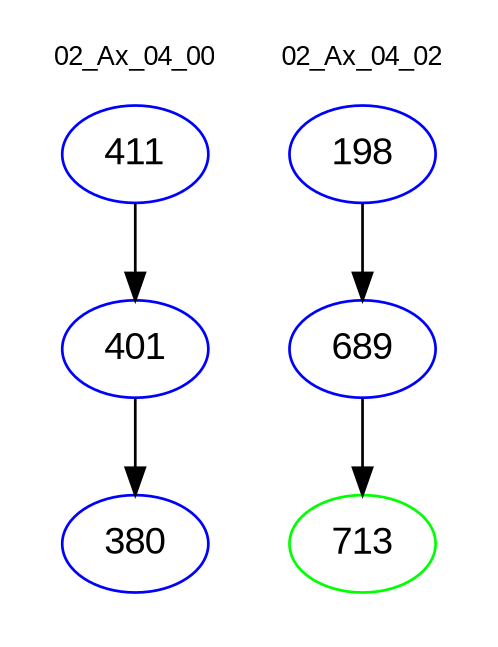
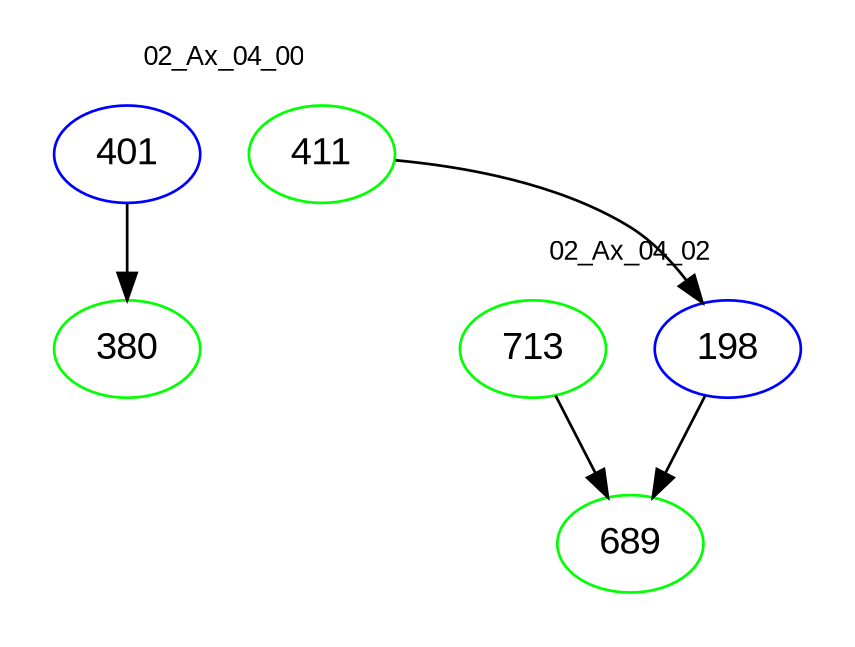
node "411": color blue -> green
edge "411" -> "401": now "411" -> "198"
node "689": color blue -> green
edge "689" -> "713": reversed
node "380": color blue -> green
